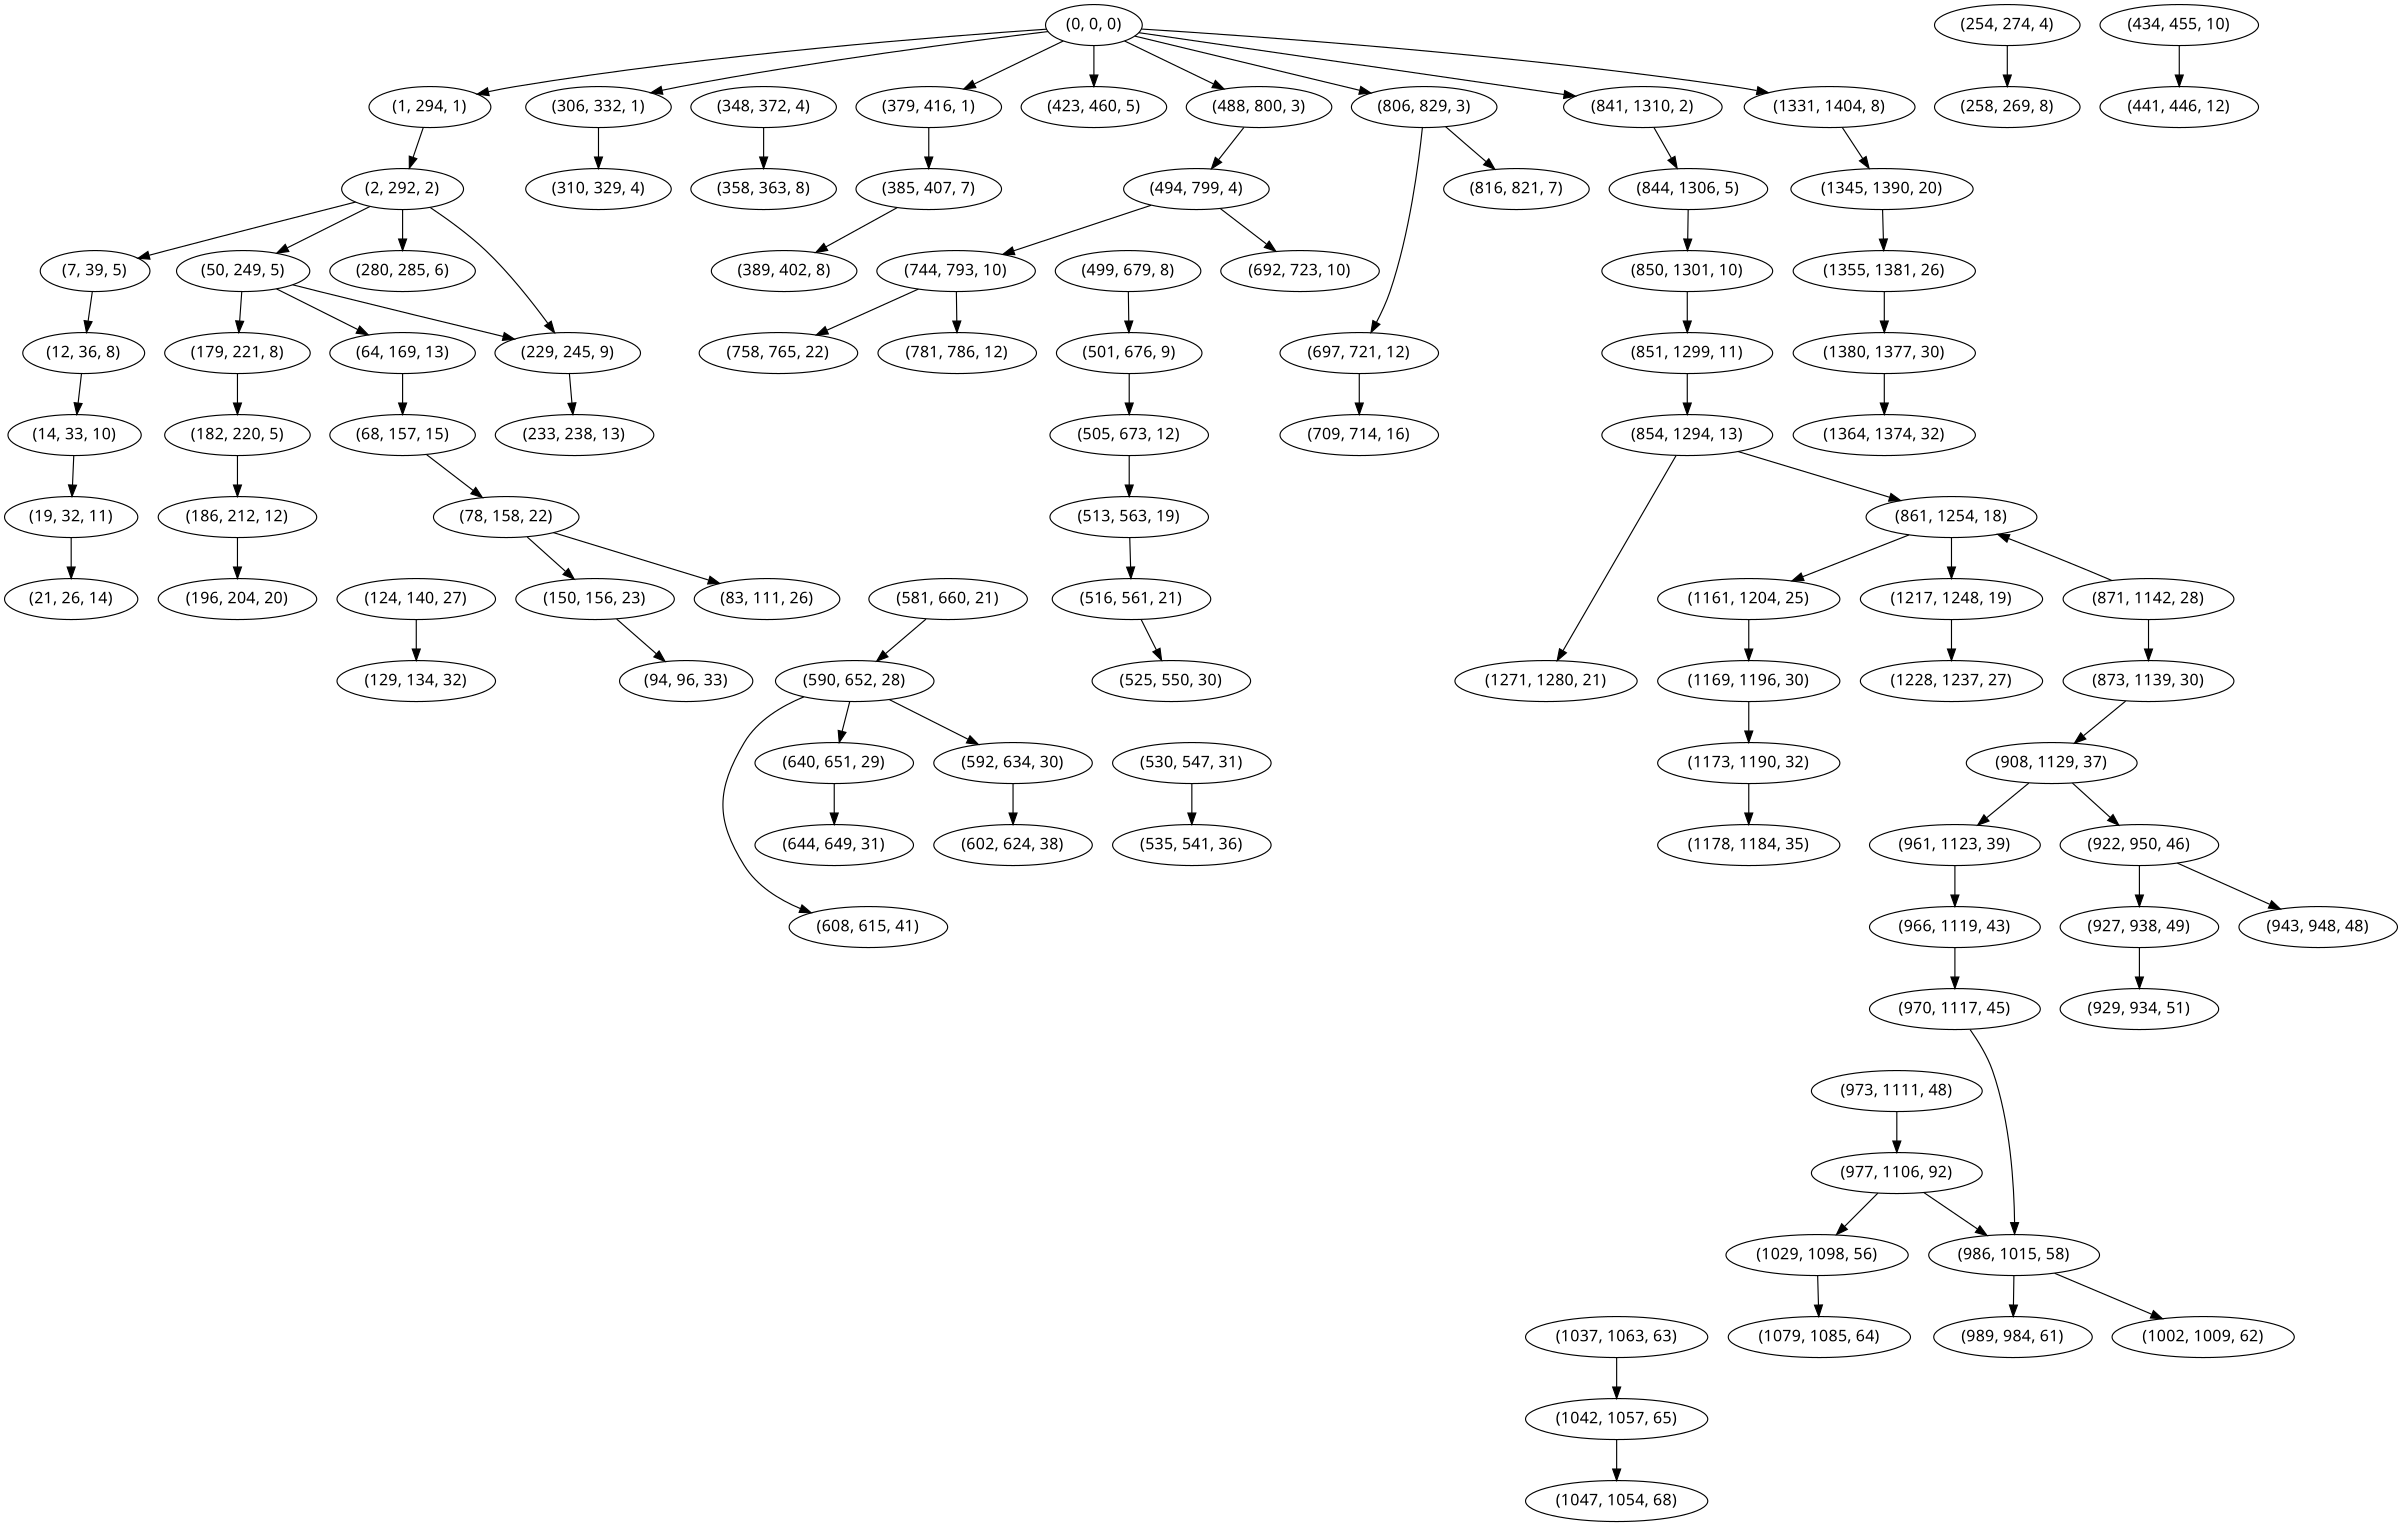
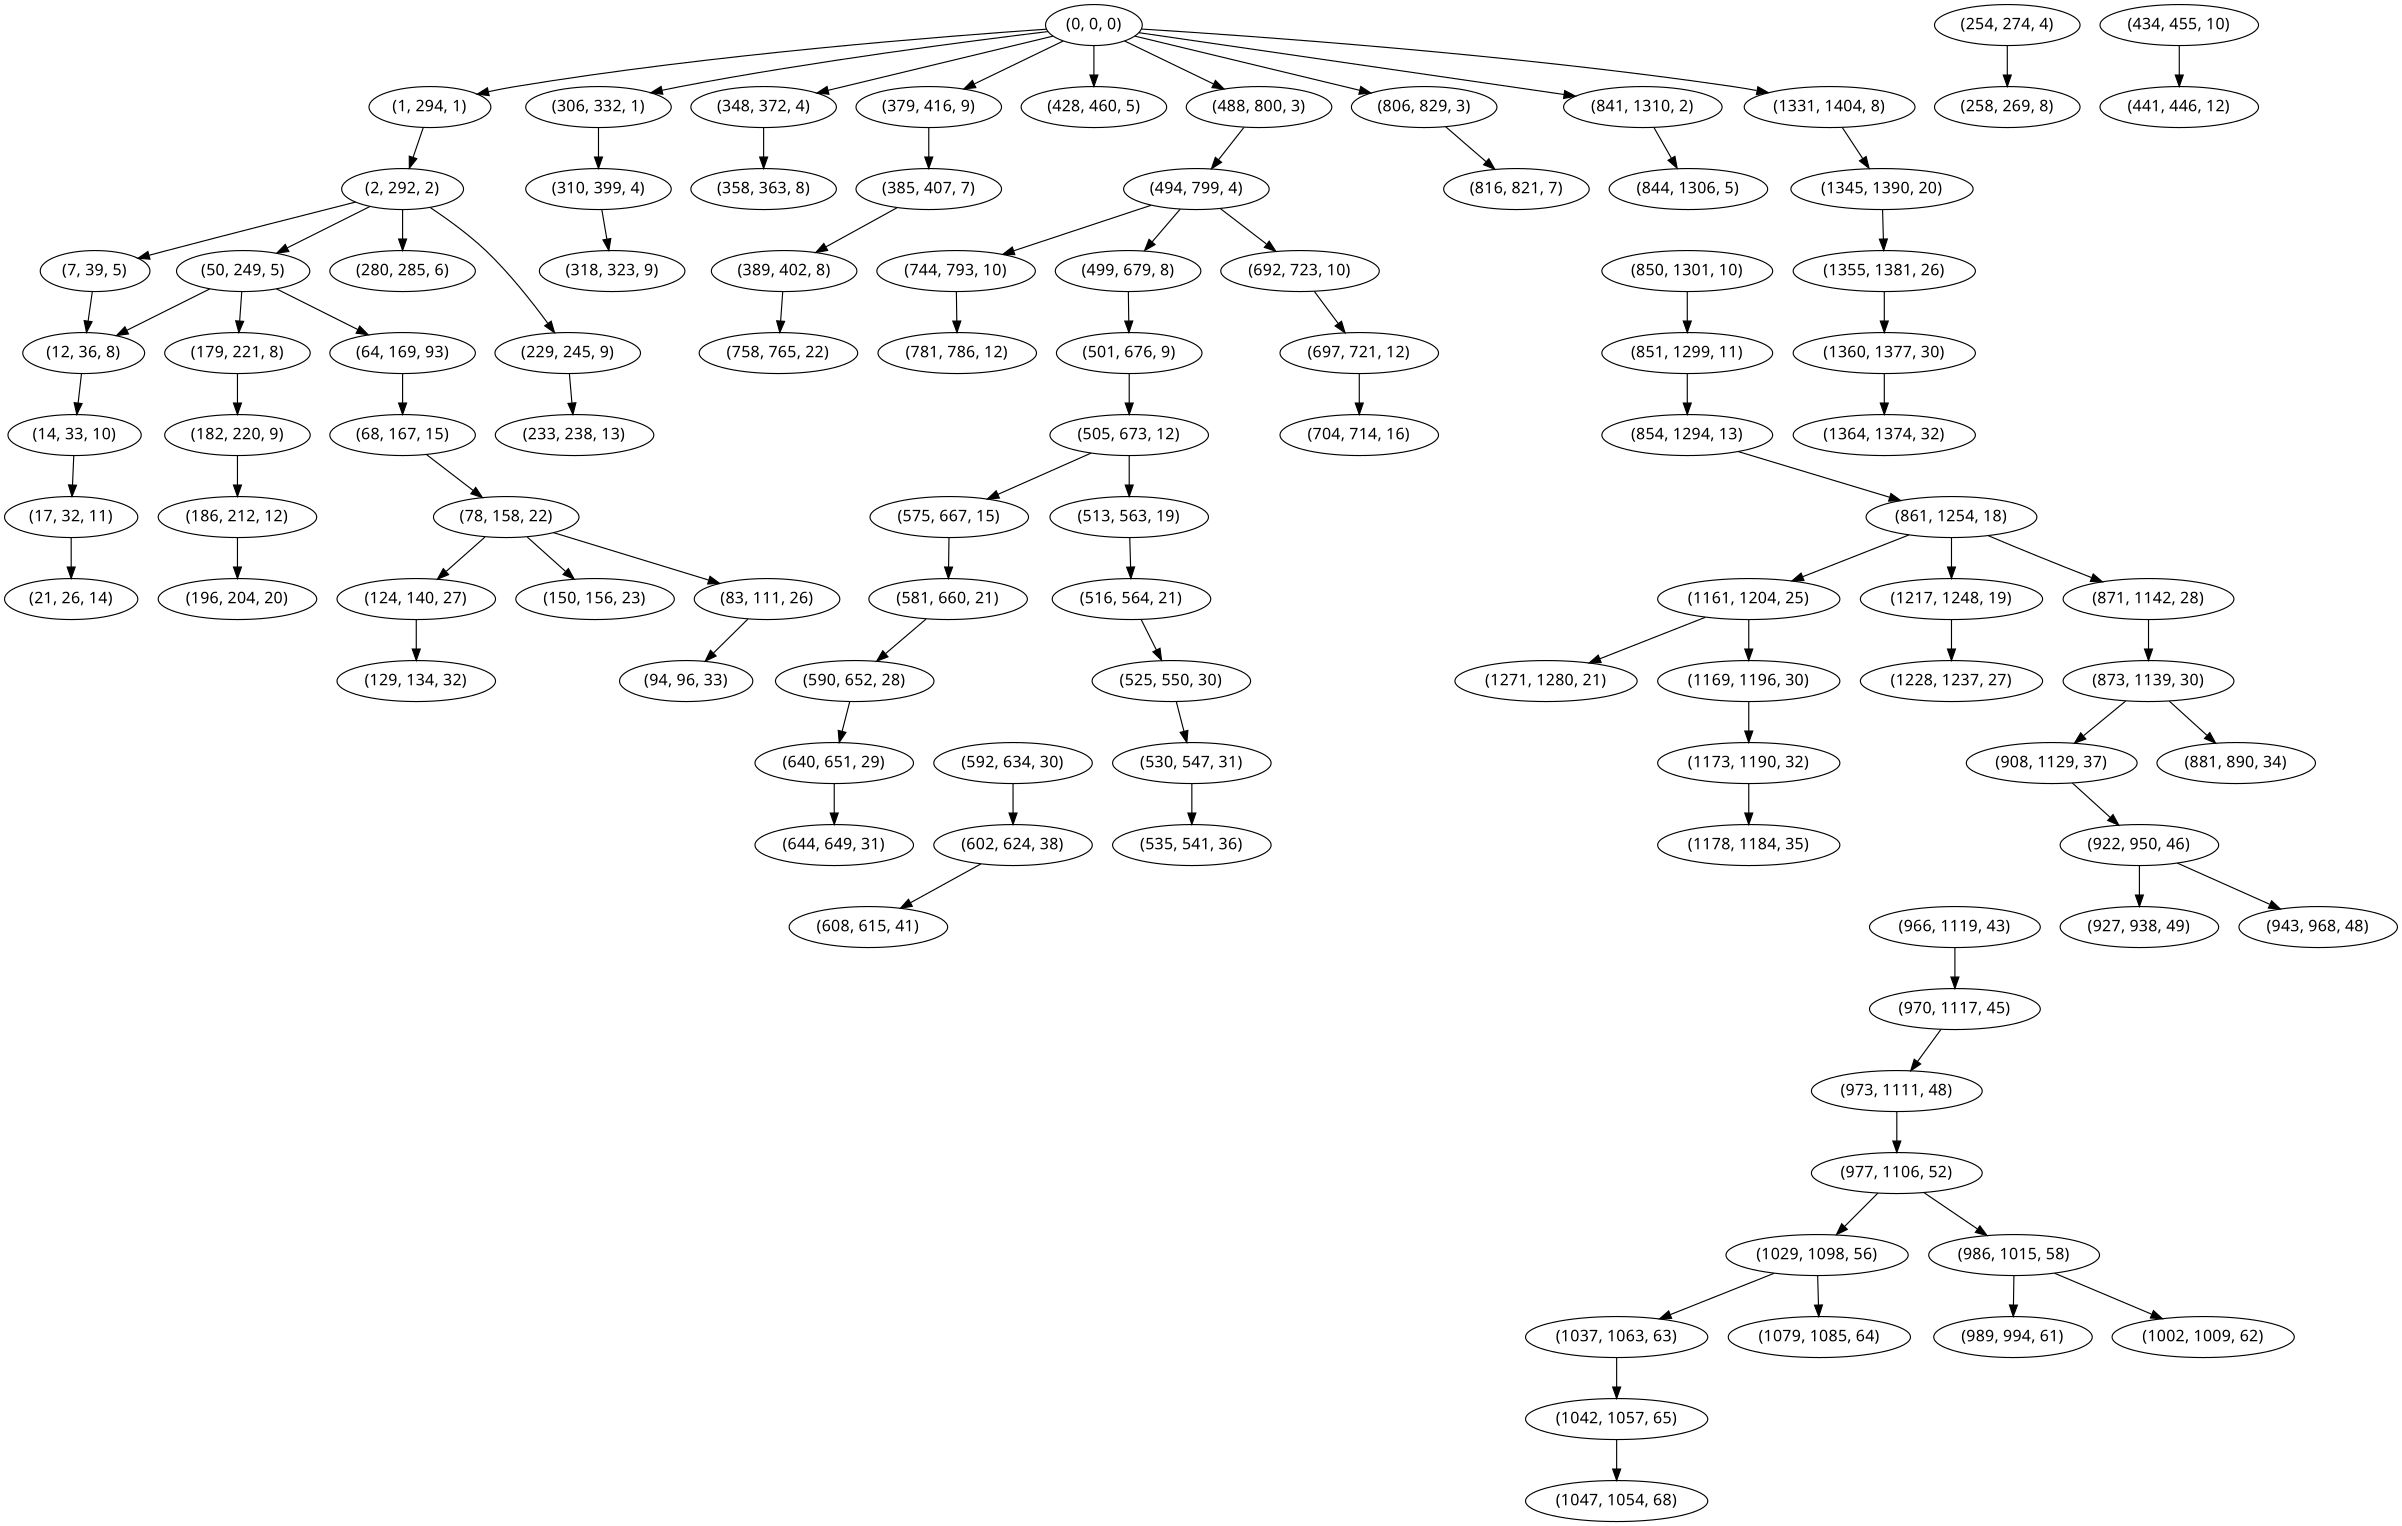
edge "(0, 0, 0)" -> "(348, 372, 4)": added
node "(379, 416, 1)": label "(379, 416, 1)" -> "(379, 416, 9)"
node "(423, 460, 5)": label "(423, 460, 5)" -> "(428, 460, 5)"
node "(310, 329, 4)": label "(310, 329, 4)" -> "(310, 399, 4)"
edge "(844, 1306, 5)" -> "(850, 1301, 10)": removed
edge "(494, 799, 4)" -> "(499, 679, 8)": added
edge "(806, 829, 3)" -> "(697, 721, 12)": now "(692, 723, 10)" -> "(697, 721, 12)"
node "(318, 323, 9)": added
edge "(744, 793, 10)" -> "(758, 765, 22)": now "(389, 402, 8)" -> "(758, 765, 22)"
edge "(50, 249, 5)" -> "(229, 245, 9)": now "(50, 249, 5)" -> "(12, 36, 8)"
node "(64, 169, 13)": label "(64, 169, 13)" -> "(64, 169, 93)"
node "(1380, 1377, 30)": label "(1380, 1377, 30)" -> "(1360, 1377, 30)"
node "(182, 220, 5)": label "(182, 220, 5)" -> "(182, 220, 9)"
node "(68, 157, 15)": label "(68, 157, 15)" -> "(68, 167, 15)"
node "(709, 714, 16)": label "(709, 714, 16)" -> "(704, 714, 16)"
node "(19, 32, 11)": label "(19, 32, 11)" -> "(17, 32, 11)"
node "(575, 667, 15)": added
edge "(854, 1294, 13)" -> "(1271, 1280, 21)": now "(1161, 1204, 25)" -> "(1271, 1280, 21)"
edge "(78, 158, 22)" -> "(124, 140, 27)": added
edge "(871, 1142, 28)" -> "(861, 1254, 18)": reversed
node "(516, 561, 21)": label "(516, 561, 21)" -> "(516, 564, 21)"
edge "(150, 156, 23)" -> "(94, 96, 33)": now "(83, 111, 26)" -> "(94, 96, 33)"
edge "(525, 550, 30)" -> "(530, 547, 31)": added
edge "(590, 652, 28)" -> "(592, 634, 30)": removed
node "(881, 890, 34)": added
edge "(590, 652, 28)" -> "(608, 615, 41)": now "(602, 624, 38)" -> "(608, 615, 41)"
node "(961, 1123, 39)": removed
node "(943, 948, 48)": label "(943, 948, 48)" -> "(943, 968, 48)"
node "(929, 934, 51)": removed
edge "(970, 1117, 45)" -> "(986, 1015, 58)": now "(970, 1117, 45)" -> "(973, 1111, 48)"
node "(977, 1106, 92)": label "(977, 1106, 92)" -> "(977, 1106, 52)"
edge "(1029, 1098, 56)" -> "(1037, 1063, 63)": added
node "(989, 984, 61)": label "(989, 984, 61)" -> "(989, 994, 61)"
